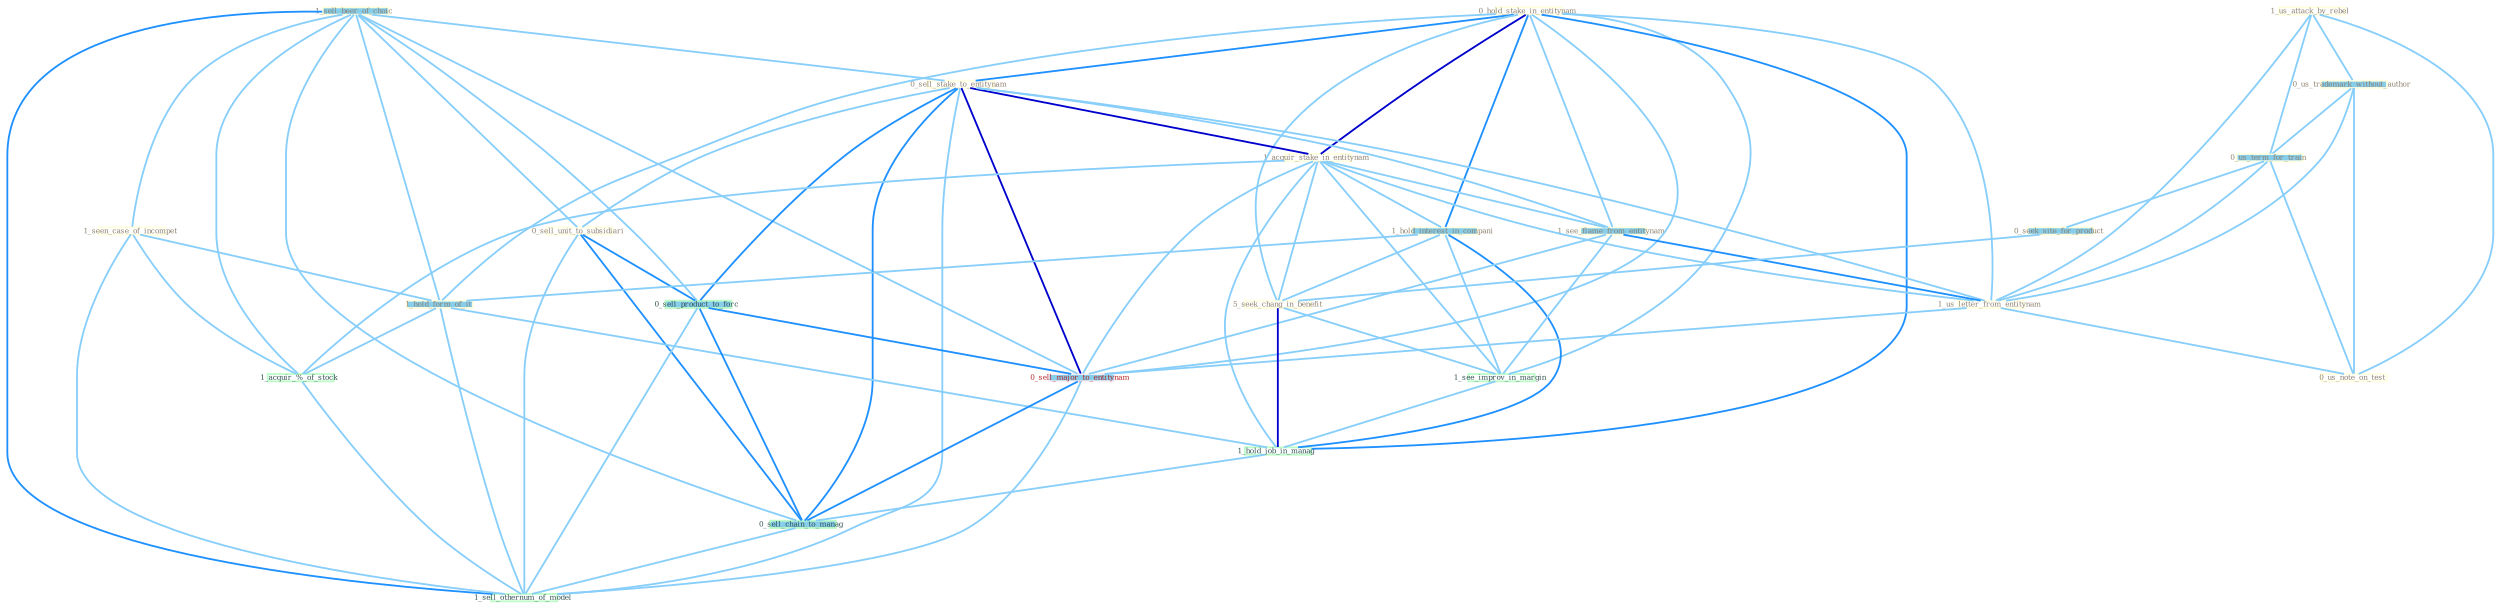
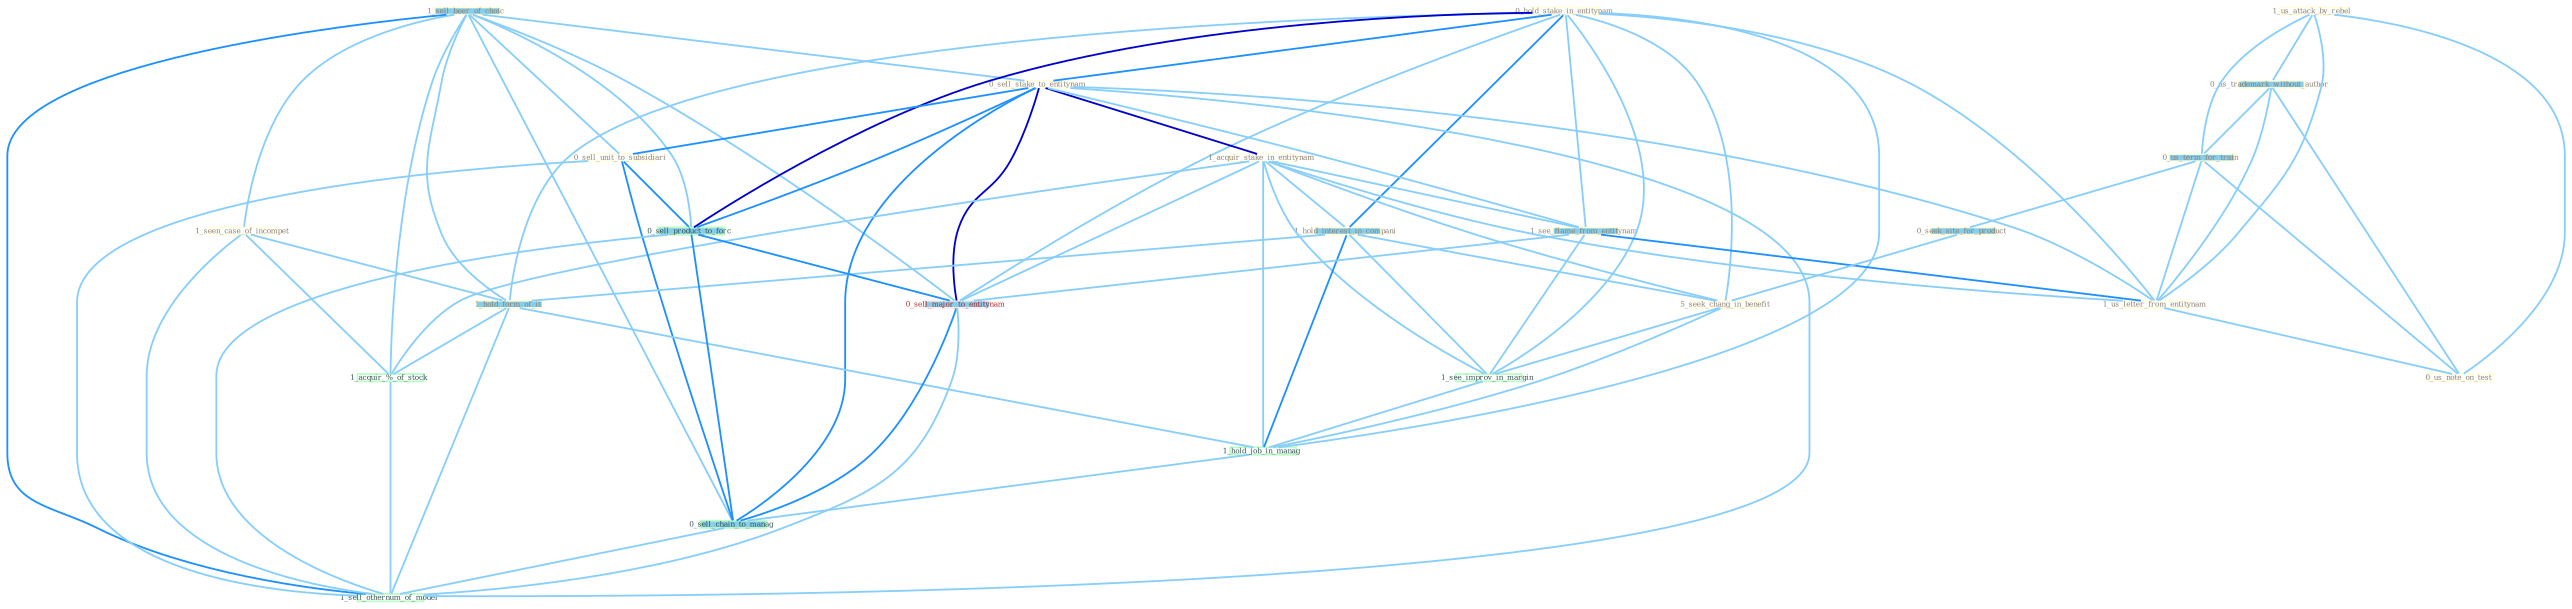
edge "0_hold_stake_in_entitynam" -- "1_acquir_stake_in_entitynam": now "0_hold_stake_in_entitynam" -- "0_sell_product_to_forc"
edge "0_sell_stake_to_entitynam" -- "0_sell_unit_to_subsidiari": color #87cefa -> #1e90ff
edge "0_hold_stake_in_entitynam" -- "1_hold_job_in_manag": color #1e90ff -> #87cefa
edge "1_us_letter_from_entitynam" -- "0_sell_major_to_entitynam": removed
edge "5_seek_chang_in_benefit" -- "1_hold_job_in_manag": color #0000cd -> #87cefa
